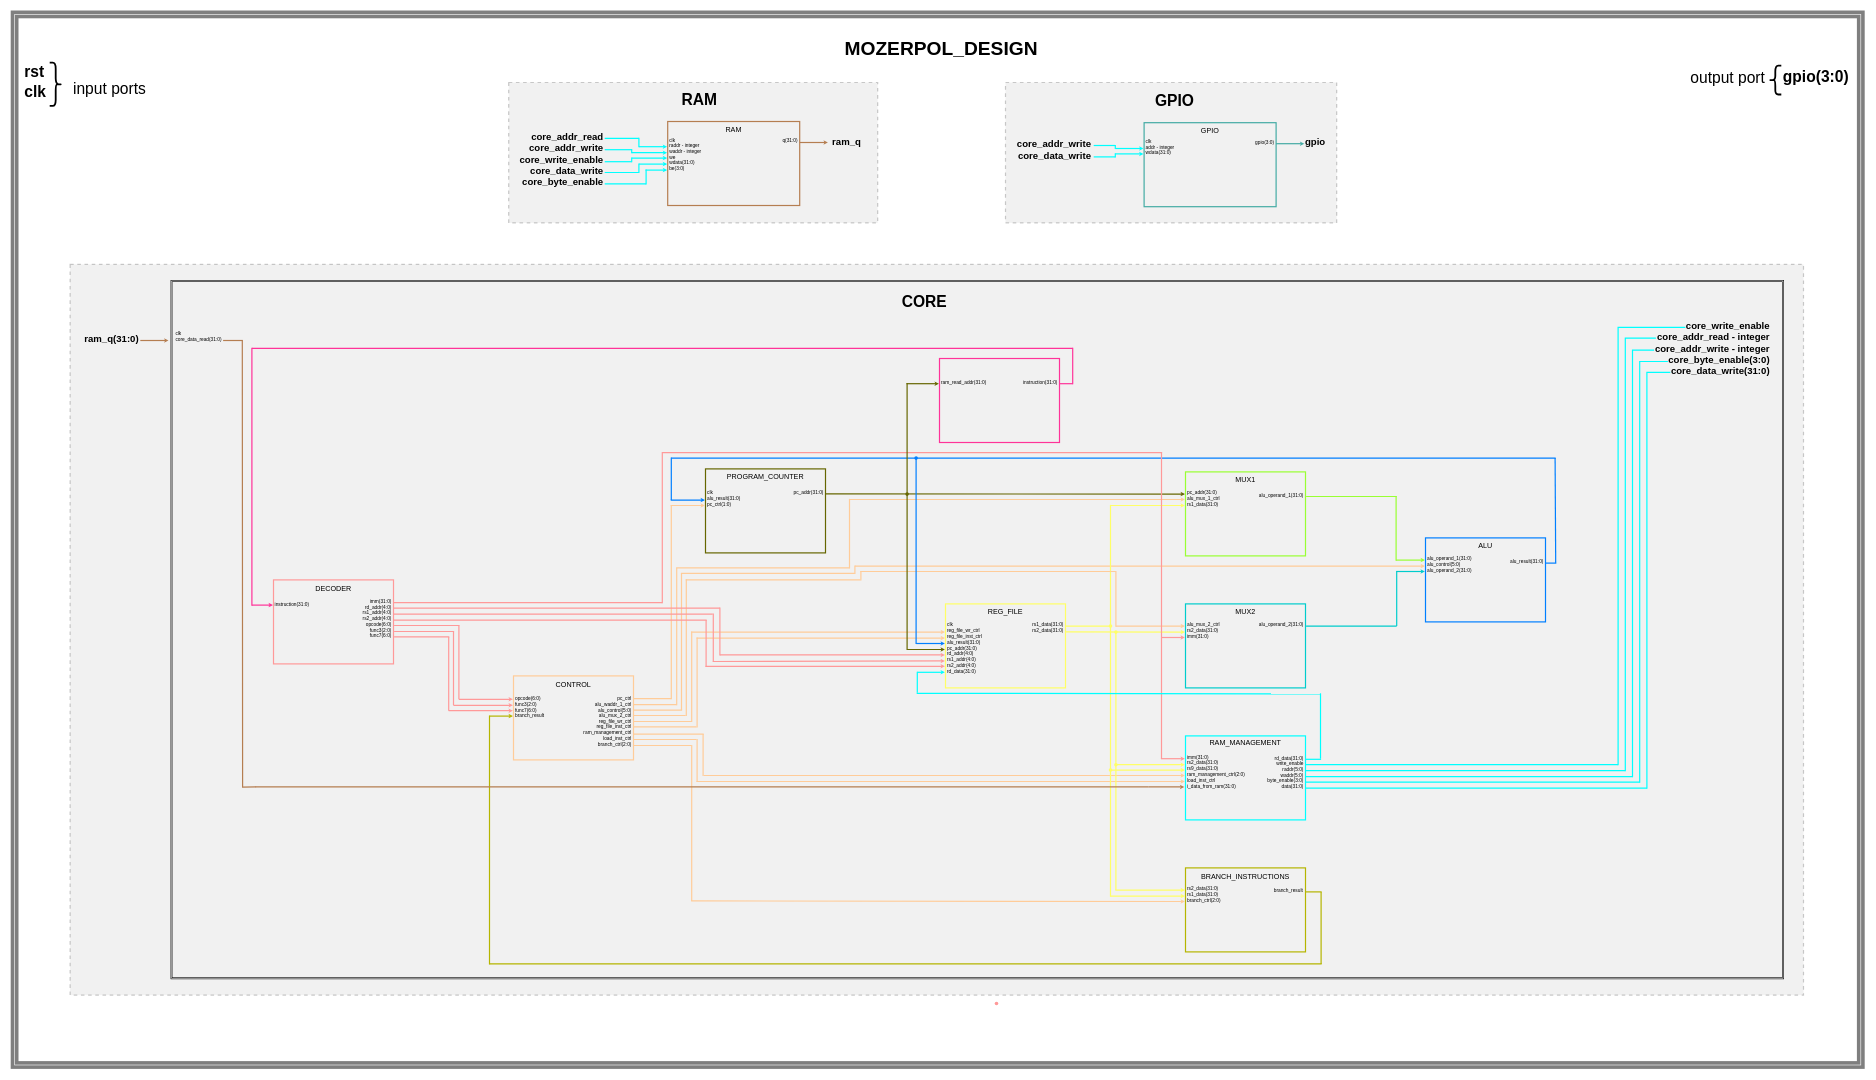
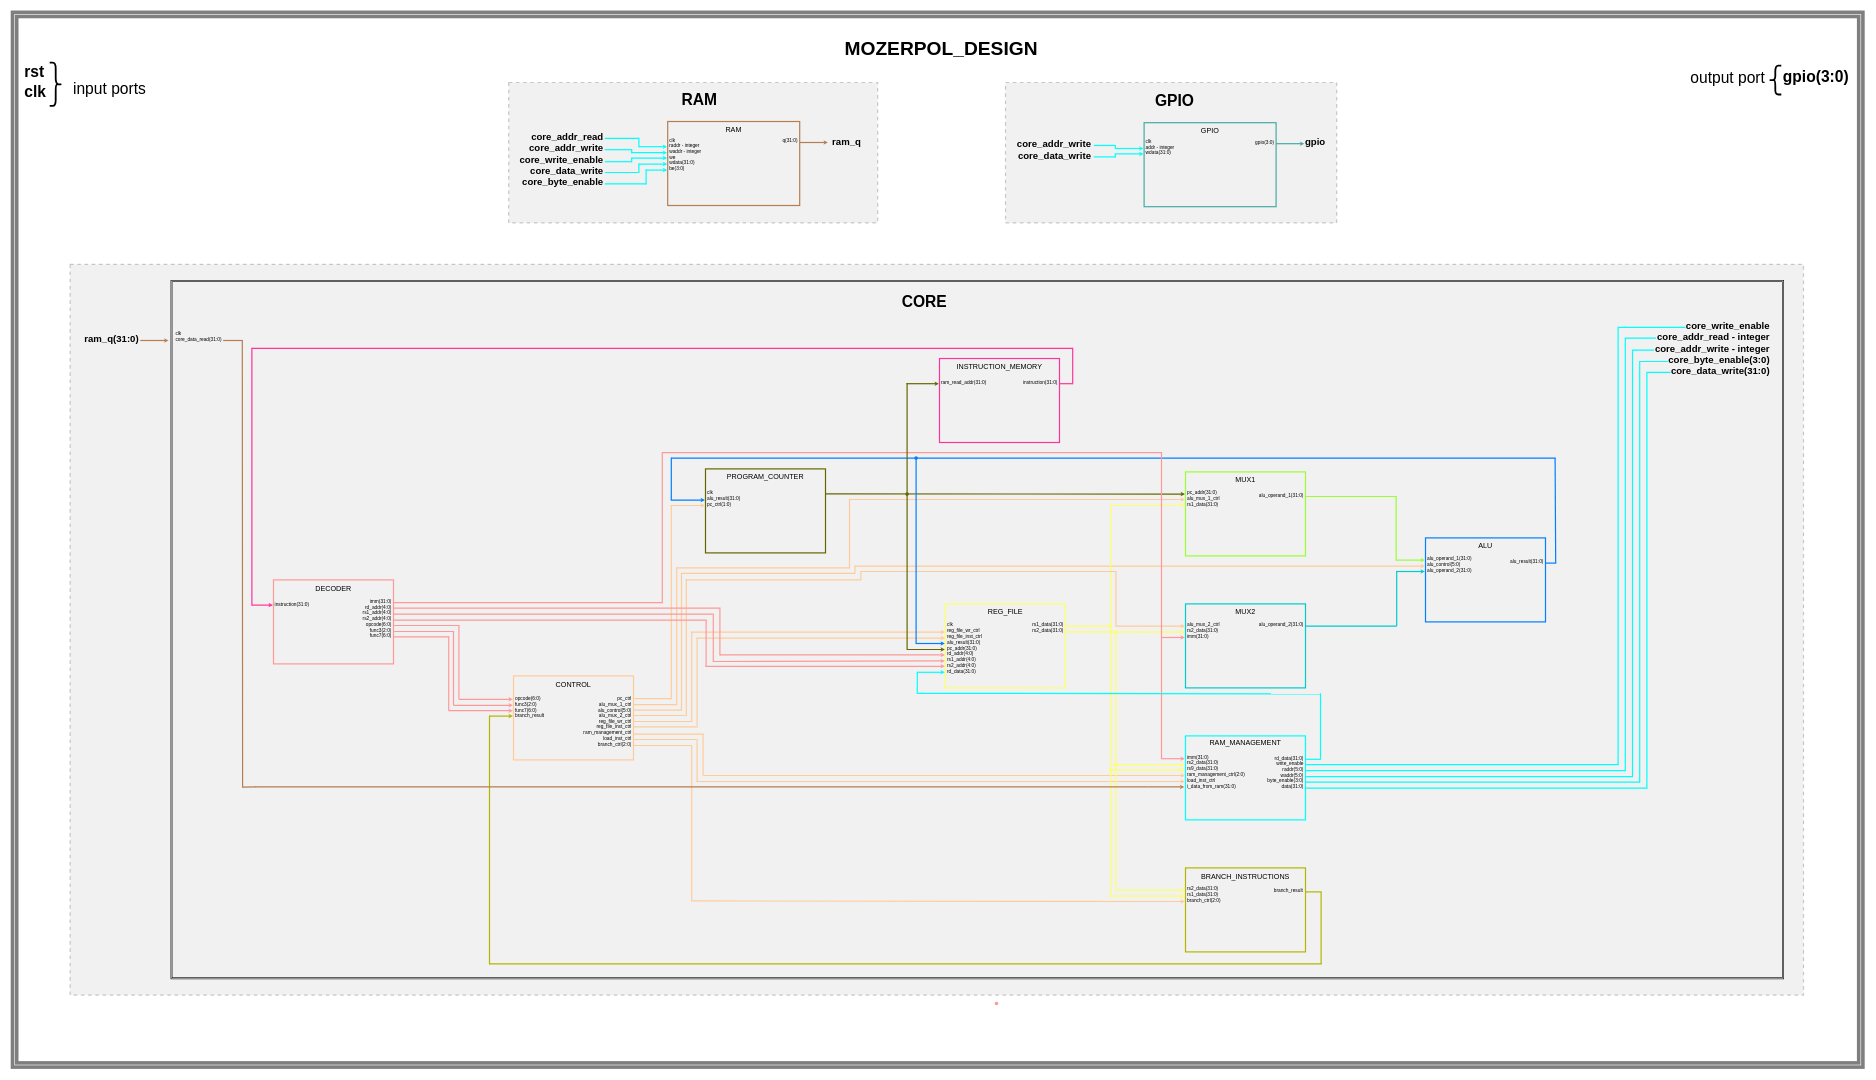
node "INSTRUCTION_MEMORY": added
node "pc_addr(31:0)": removed
node "pc_ctrl alu_waddr_1_ctrl alu_control(5:0) alu_mux_2_ctrl reg_file_wr_ctrl reg_file_inst_ctrl ram_management_ctrl load_inst_ctrl branch_ctrl(2:0)": label "pc_ctrl alu_waddr_1_ctrl alu_control(5:0) alu_mux_2_ctrl reg_file_wr_ctrl reg_file_inst_ctrl ram_management_ctrl load_inst_ctrl branch_ctrl(2:0)" -> "pc_ctrl alu_mux_1_ctrl alu_control(5:0) alu_mux_2_ctrl reg_file_wr_ctrl reg_file_inst_ctrl ram_management_ctrl load_inst_ctrl branch_ctrl(2:0)"
